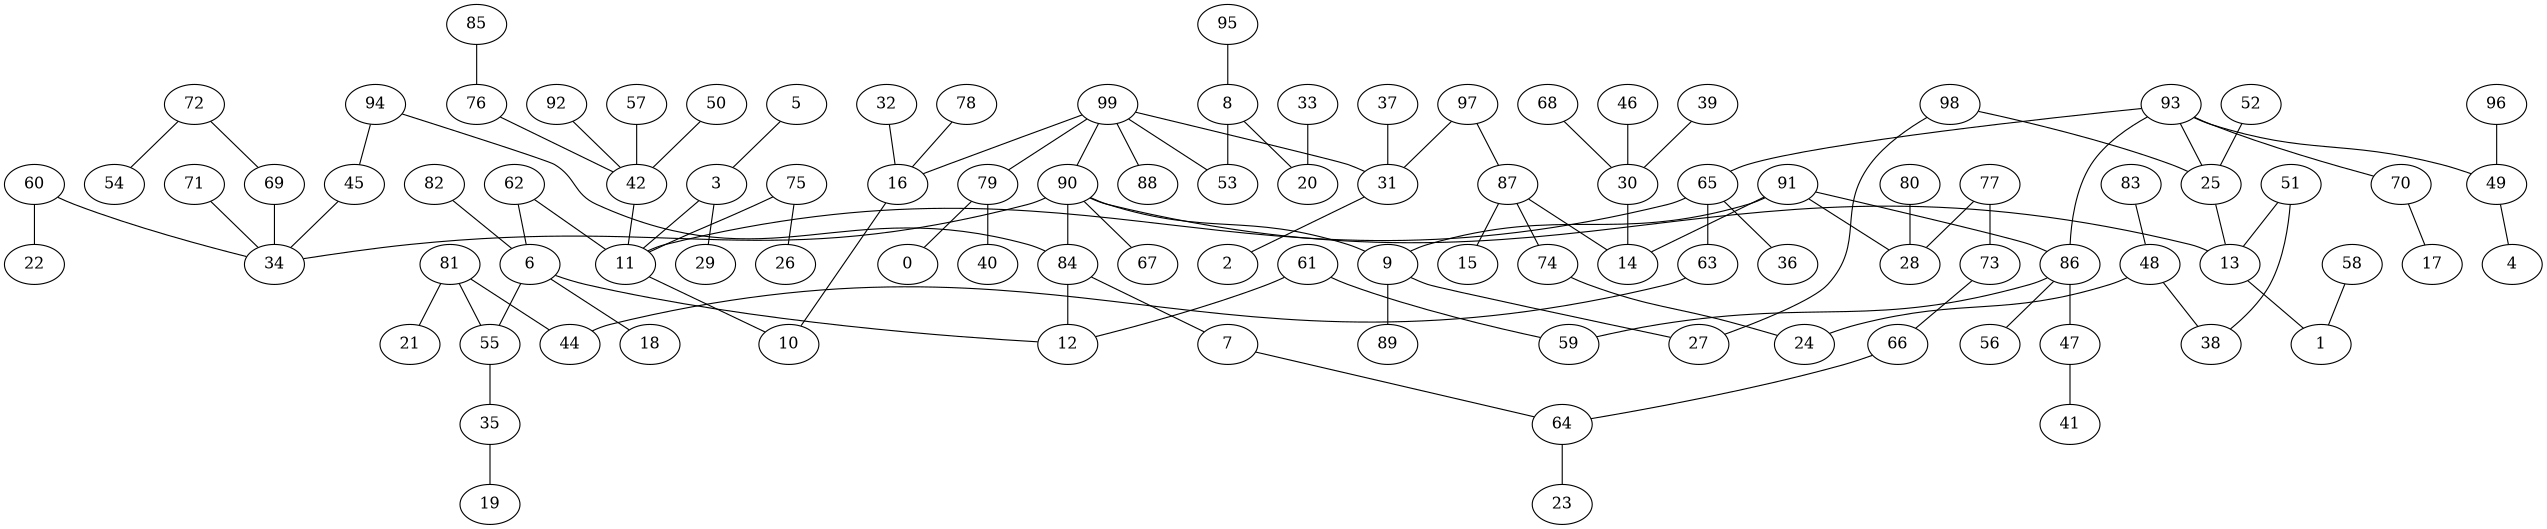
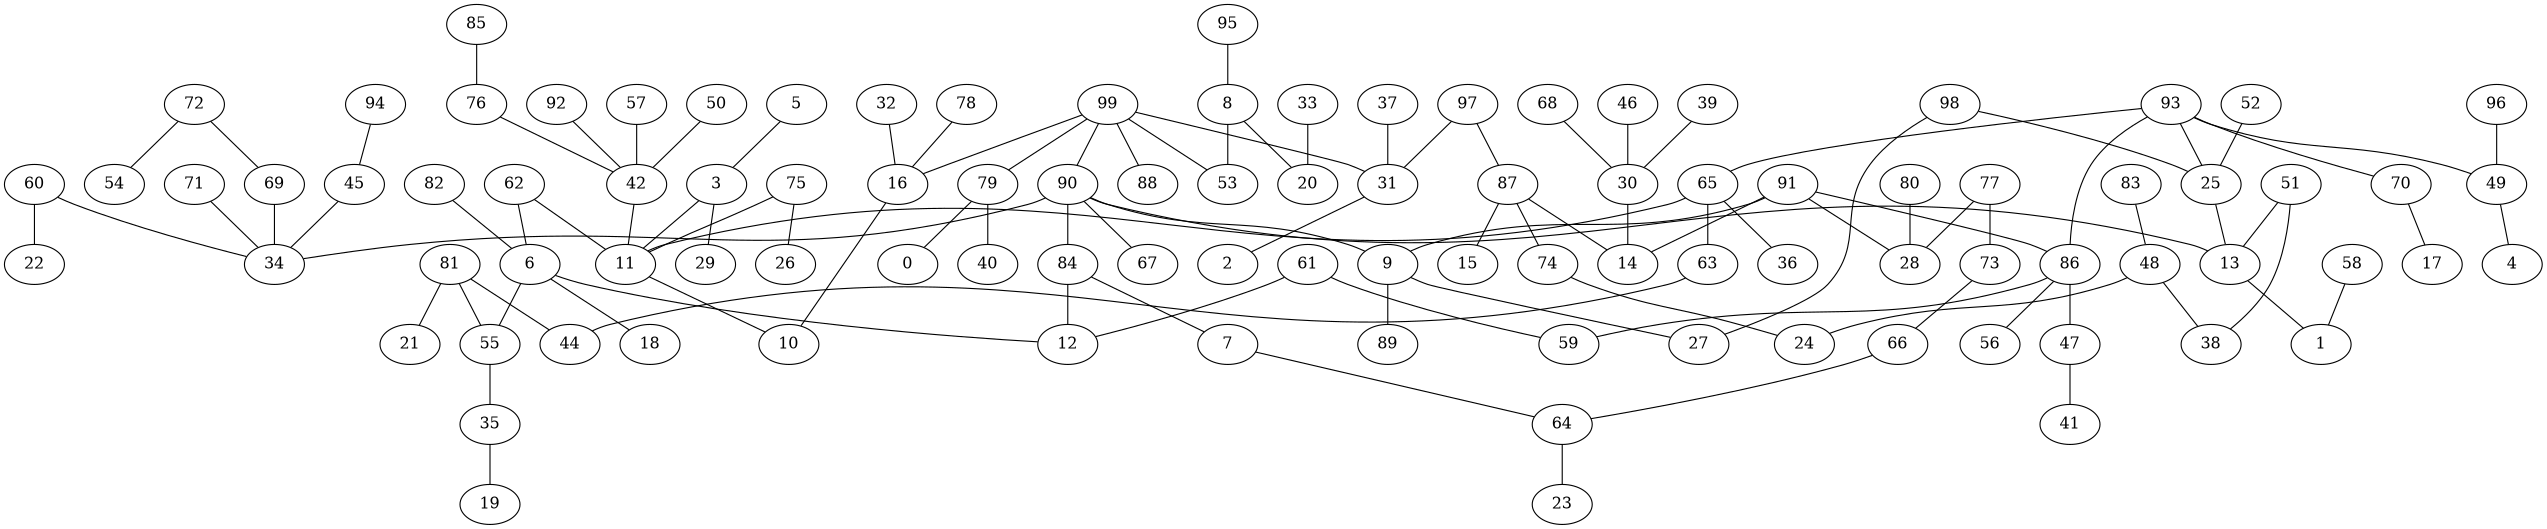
edge "94" -- "84": removed
